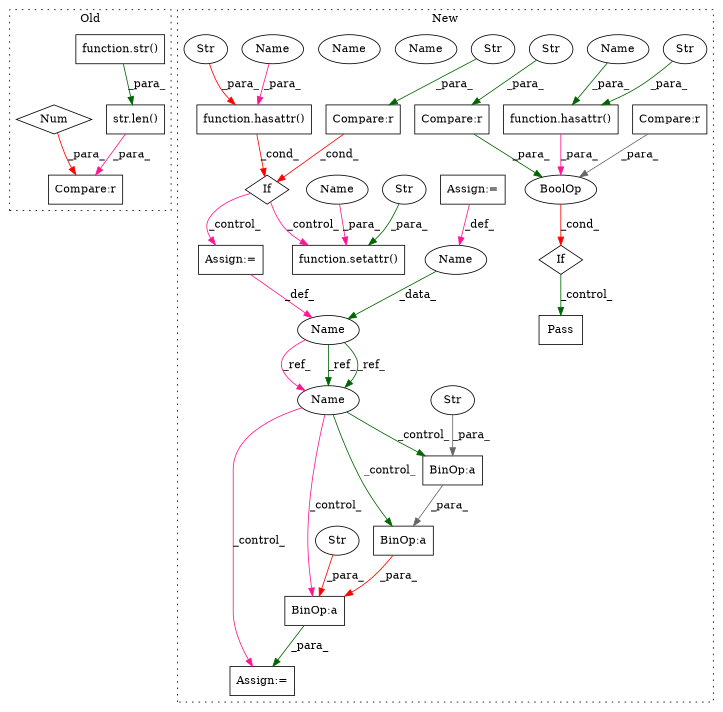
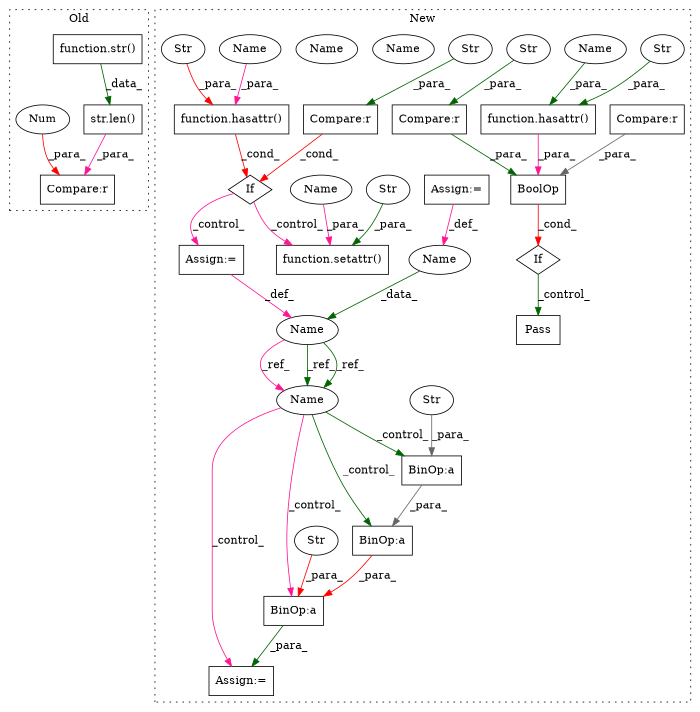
edge "function.str()" -> "str.len()": label "_para_" -> "_data_"
node "Num": shape diamond -> ellipse
node "BoolOp": shape ellipse -> box
